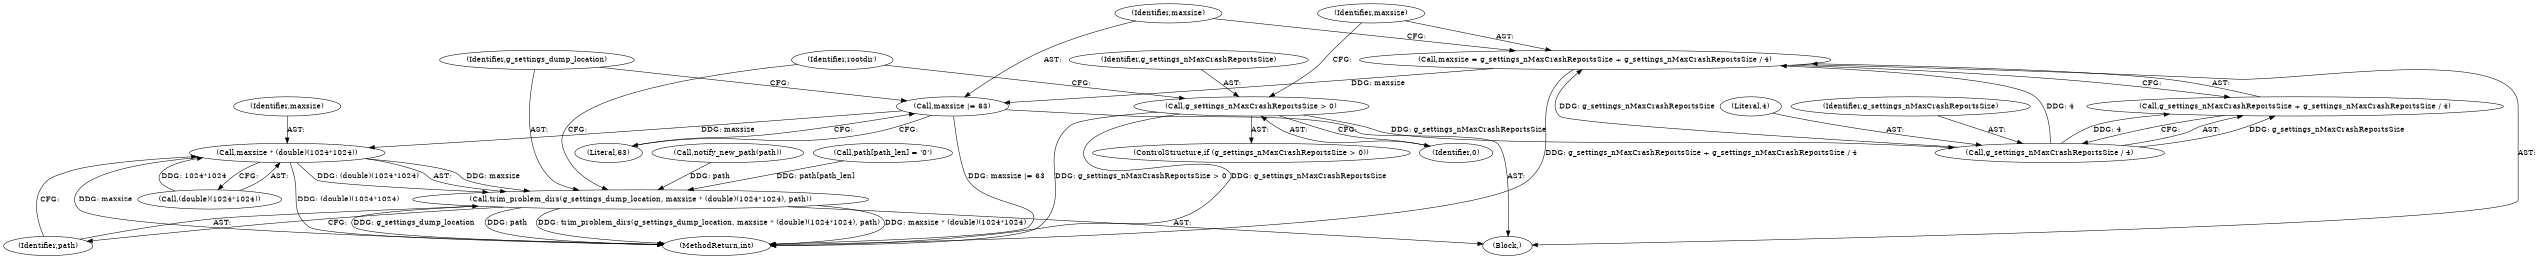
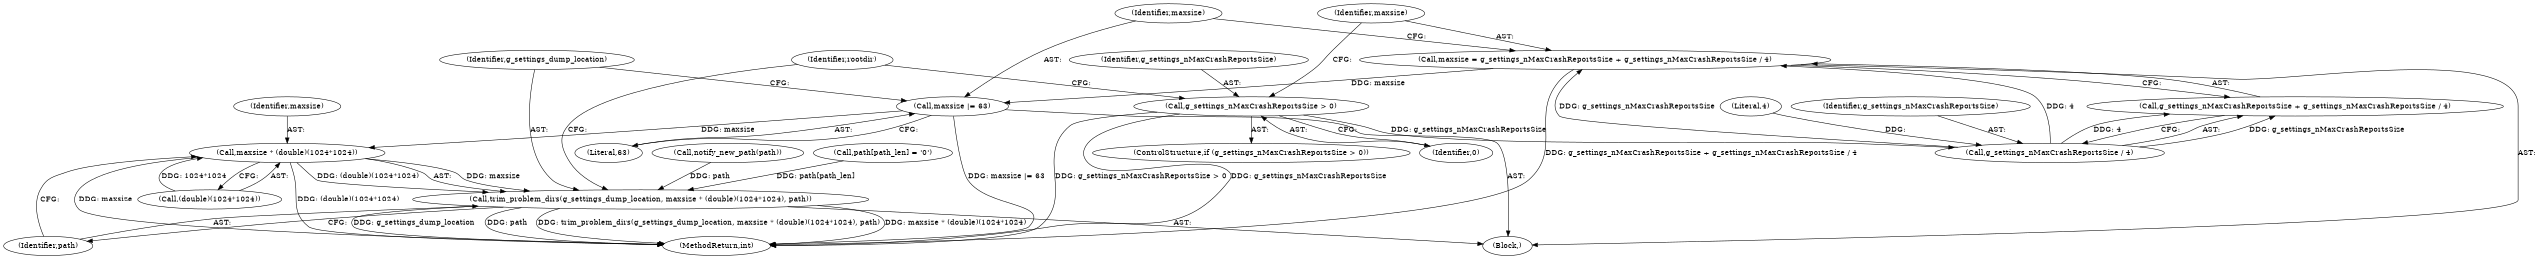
edge "(Literal,63)" -> "(Call,maxsize |= 63)": label "CFG: " -> "AST: "
edge "(Literal,4)" -> "(Call,g_settings_nMaxCrashReportsSize / 4)": label "AST: " -> "DDG: "
